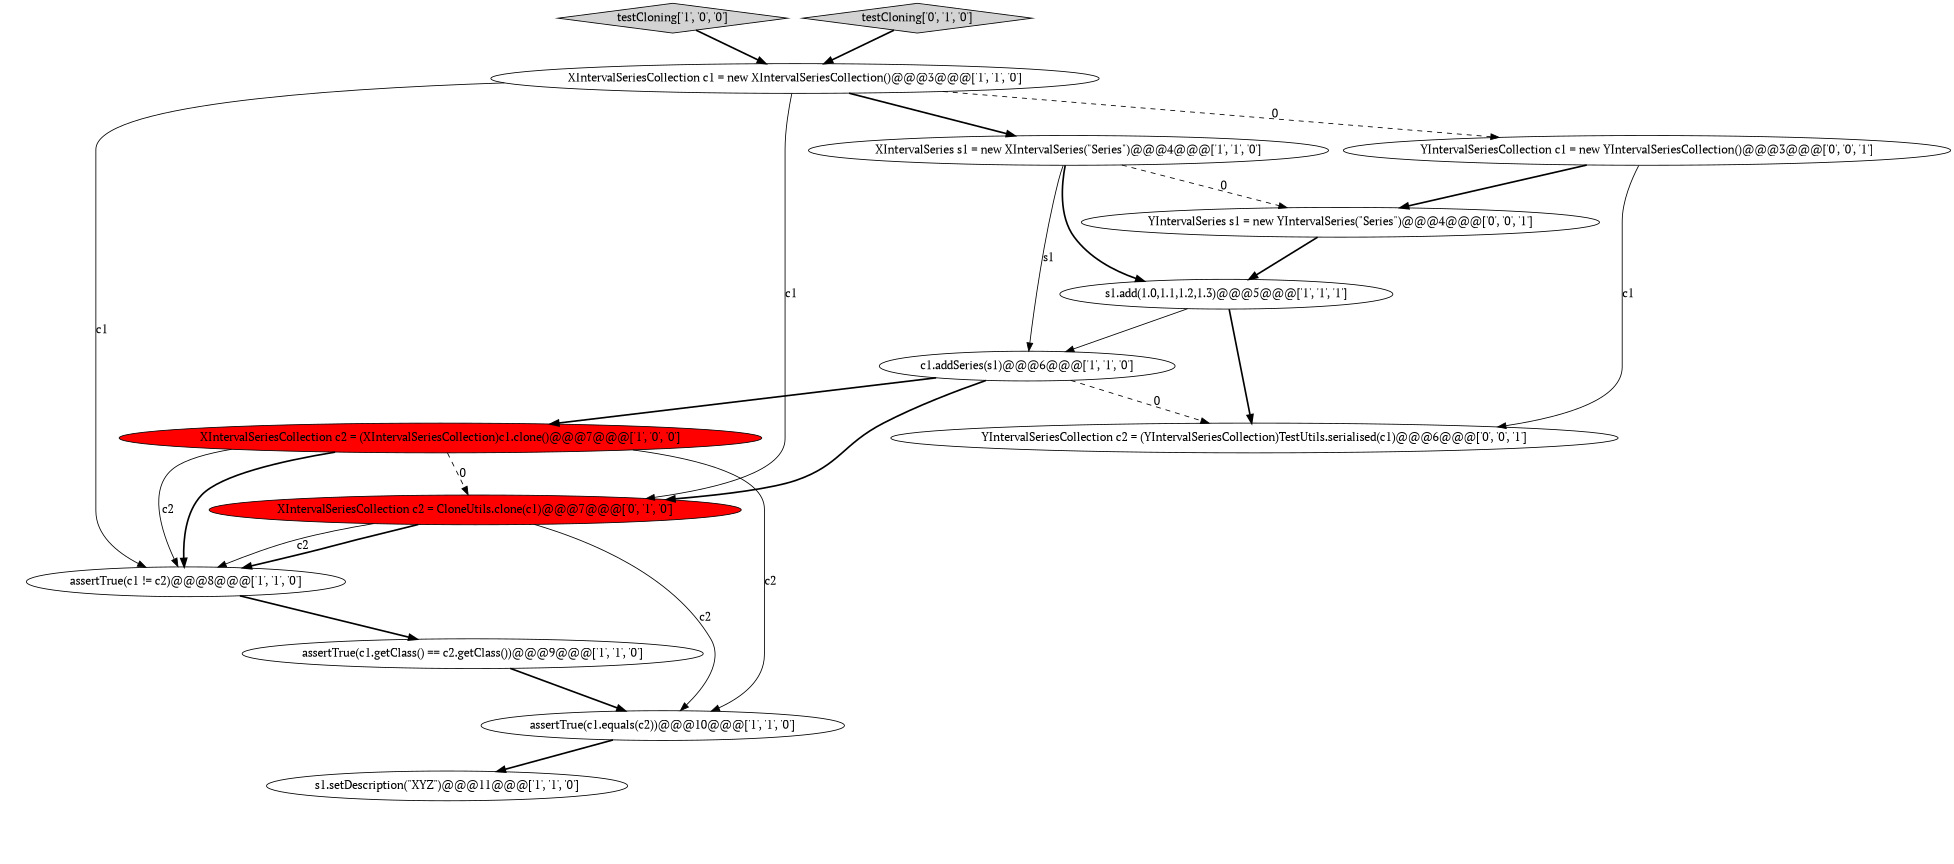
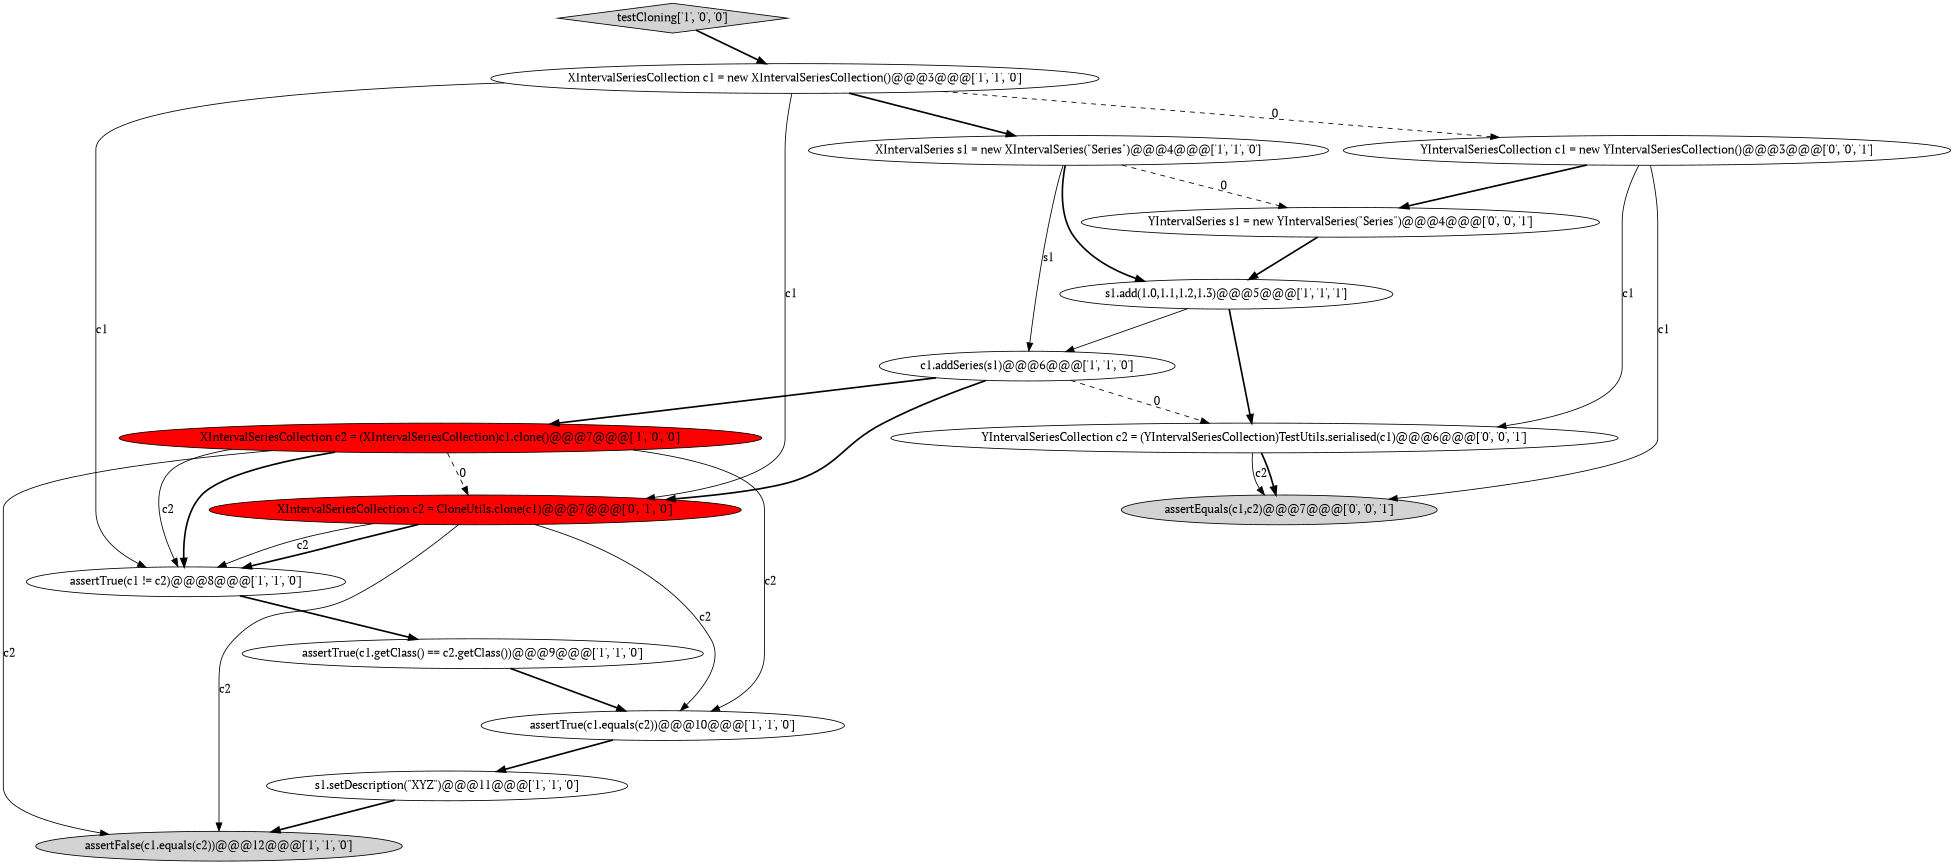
node "testCloning['0', '1', '0']": removed
node "assertEquals(c1,c2)@@@7@@@['0', '0', '1']": added
node "assertFalse(c1.equals(c2))@@@12@@@['1', '1', '0']": added
